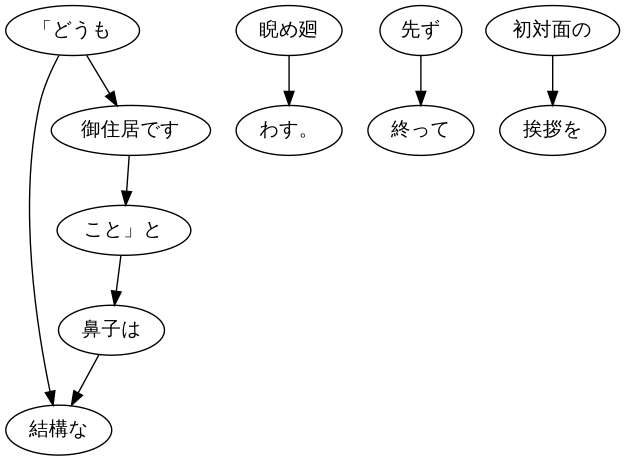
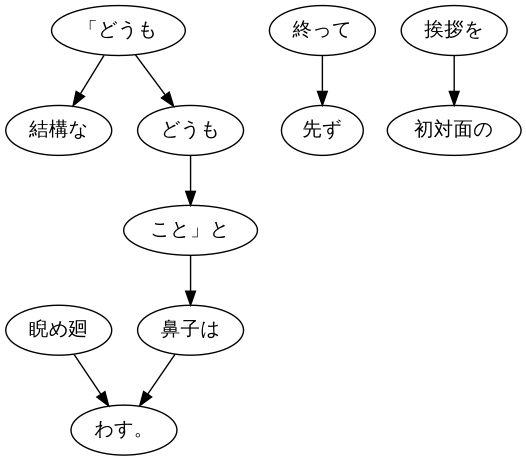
edge "先ず" -> "終って": reversed
edge "初対面の" -> "挨拶を": reversed
node "御住居です": label "御住居です" -> "どうも"
edge "鼻子は" -> "結構な": now "鼻子は" -> "わす。"
